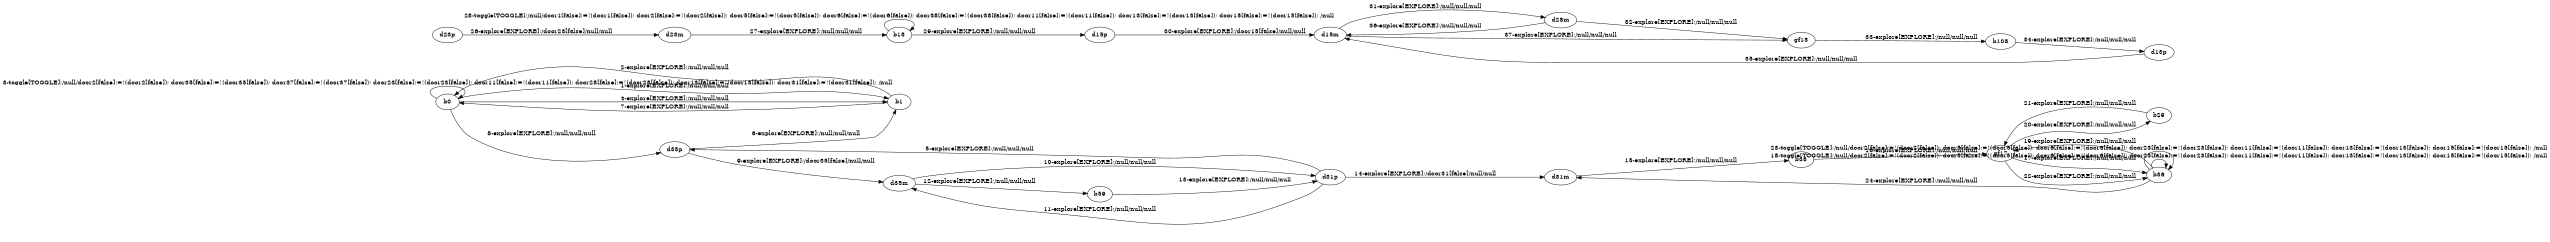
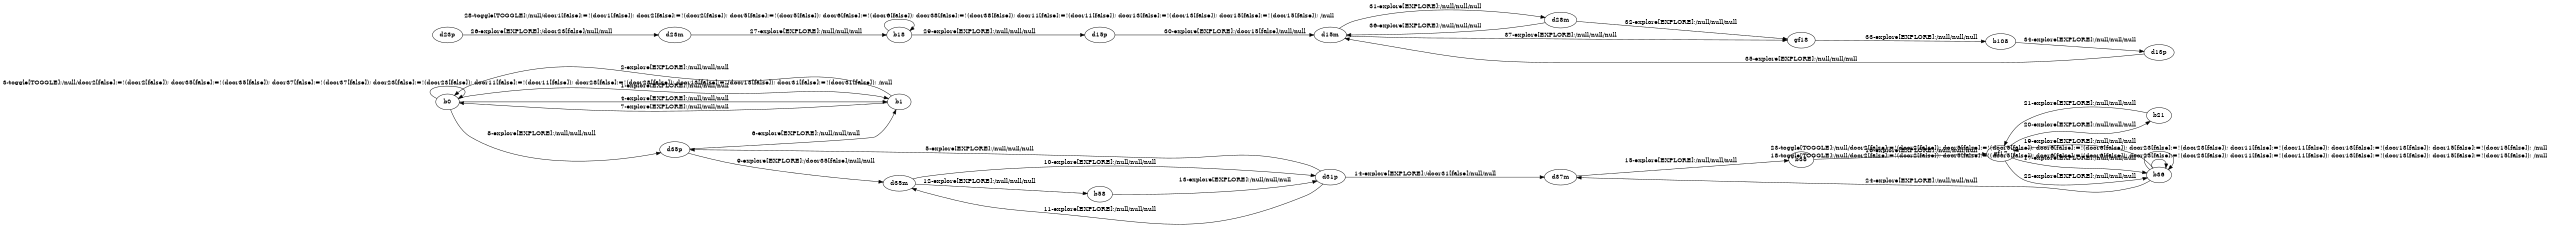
node "b29": label "b29" -> "b21"
node "d31m": label "d31m" -> "d37m"
node "b59": label "b59" -> "b58"
